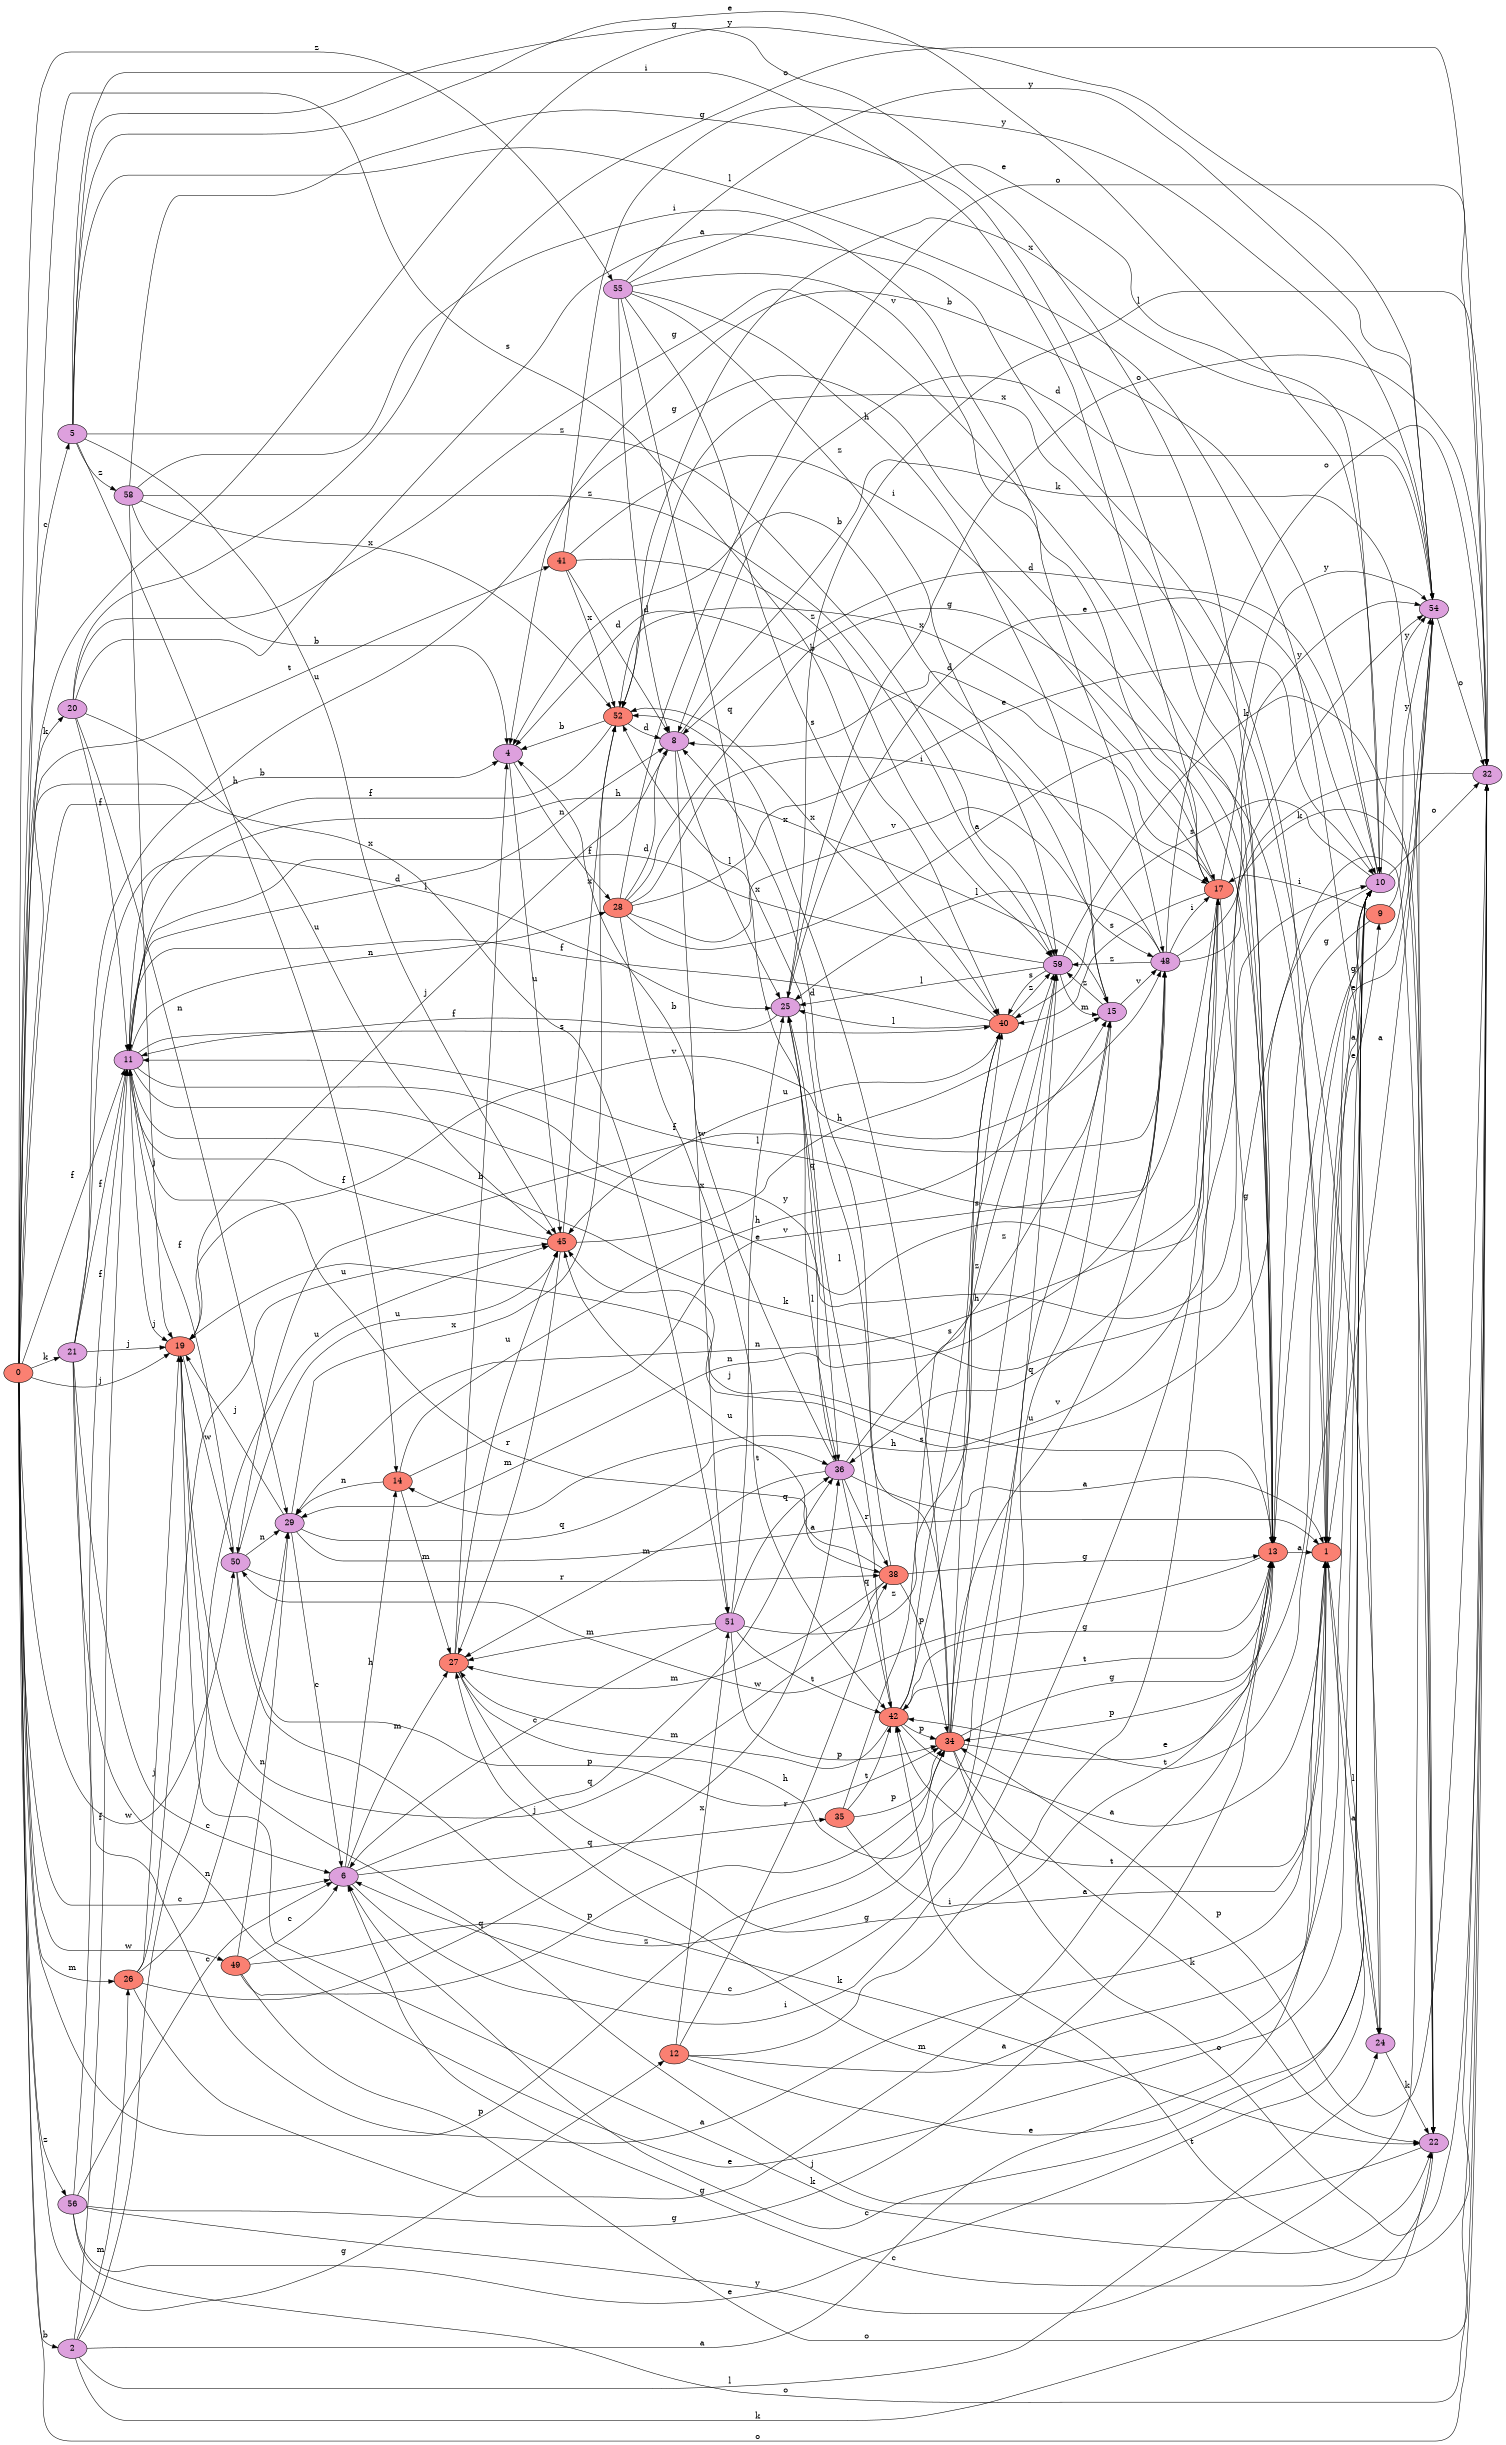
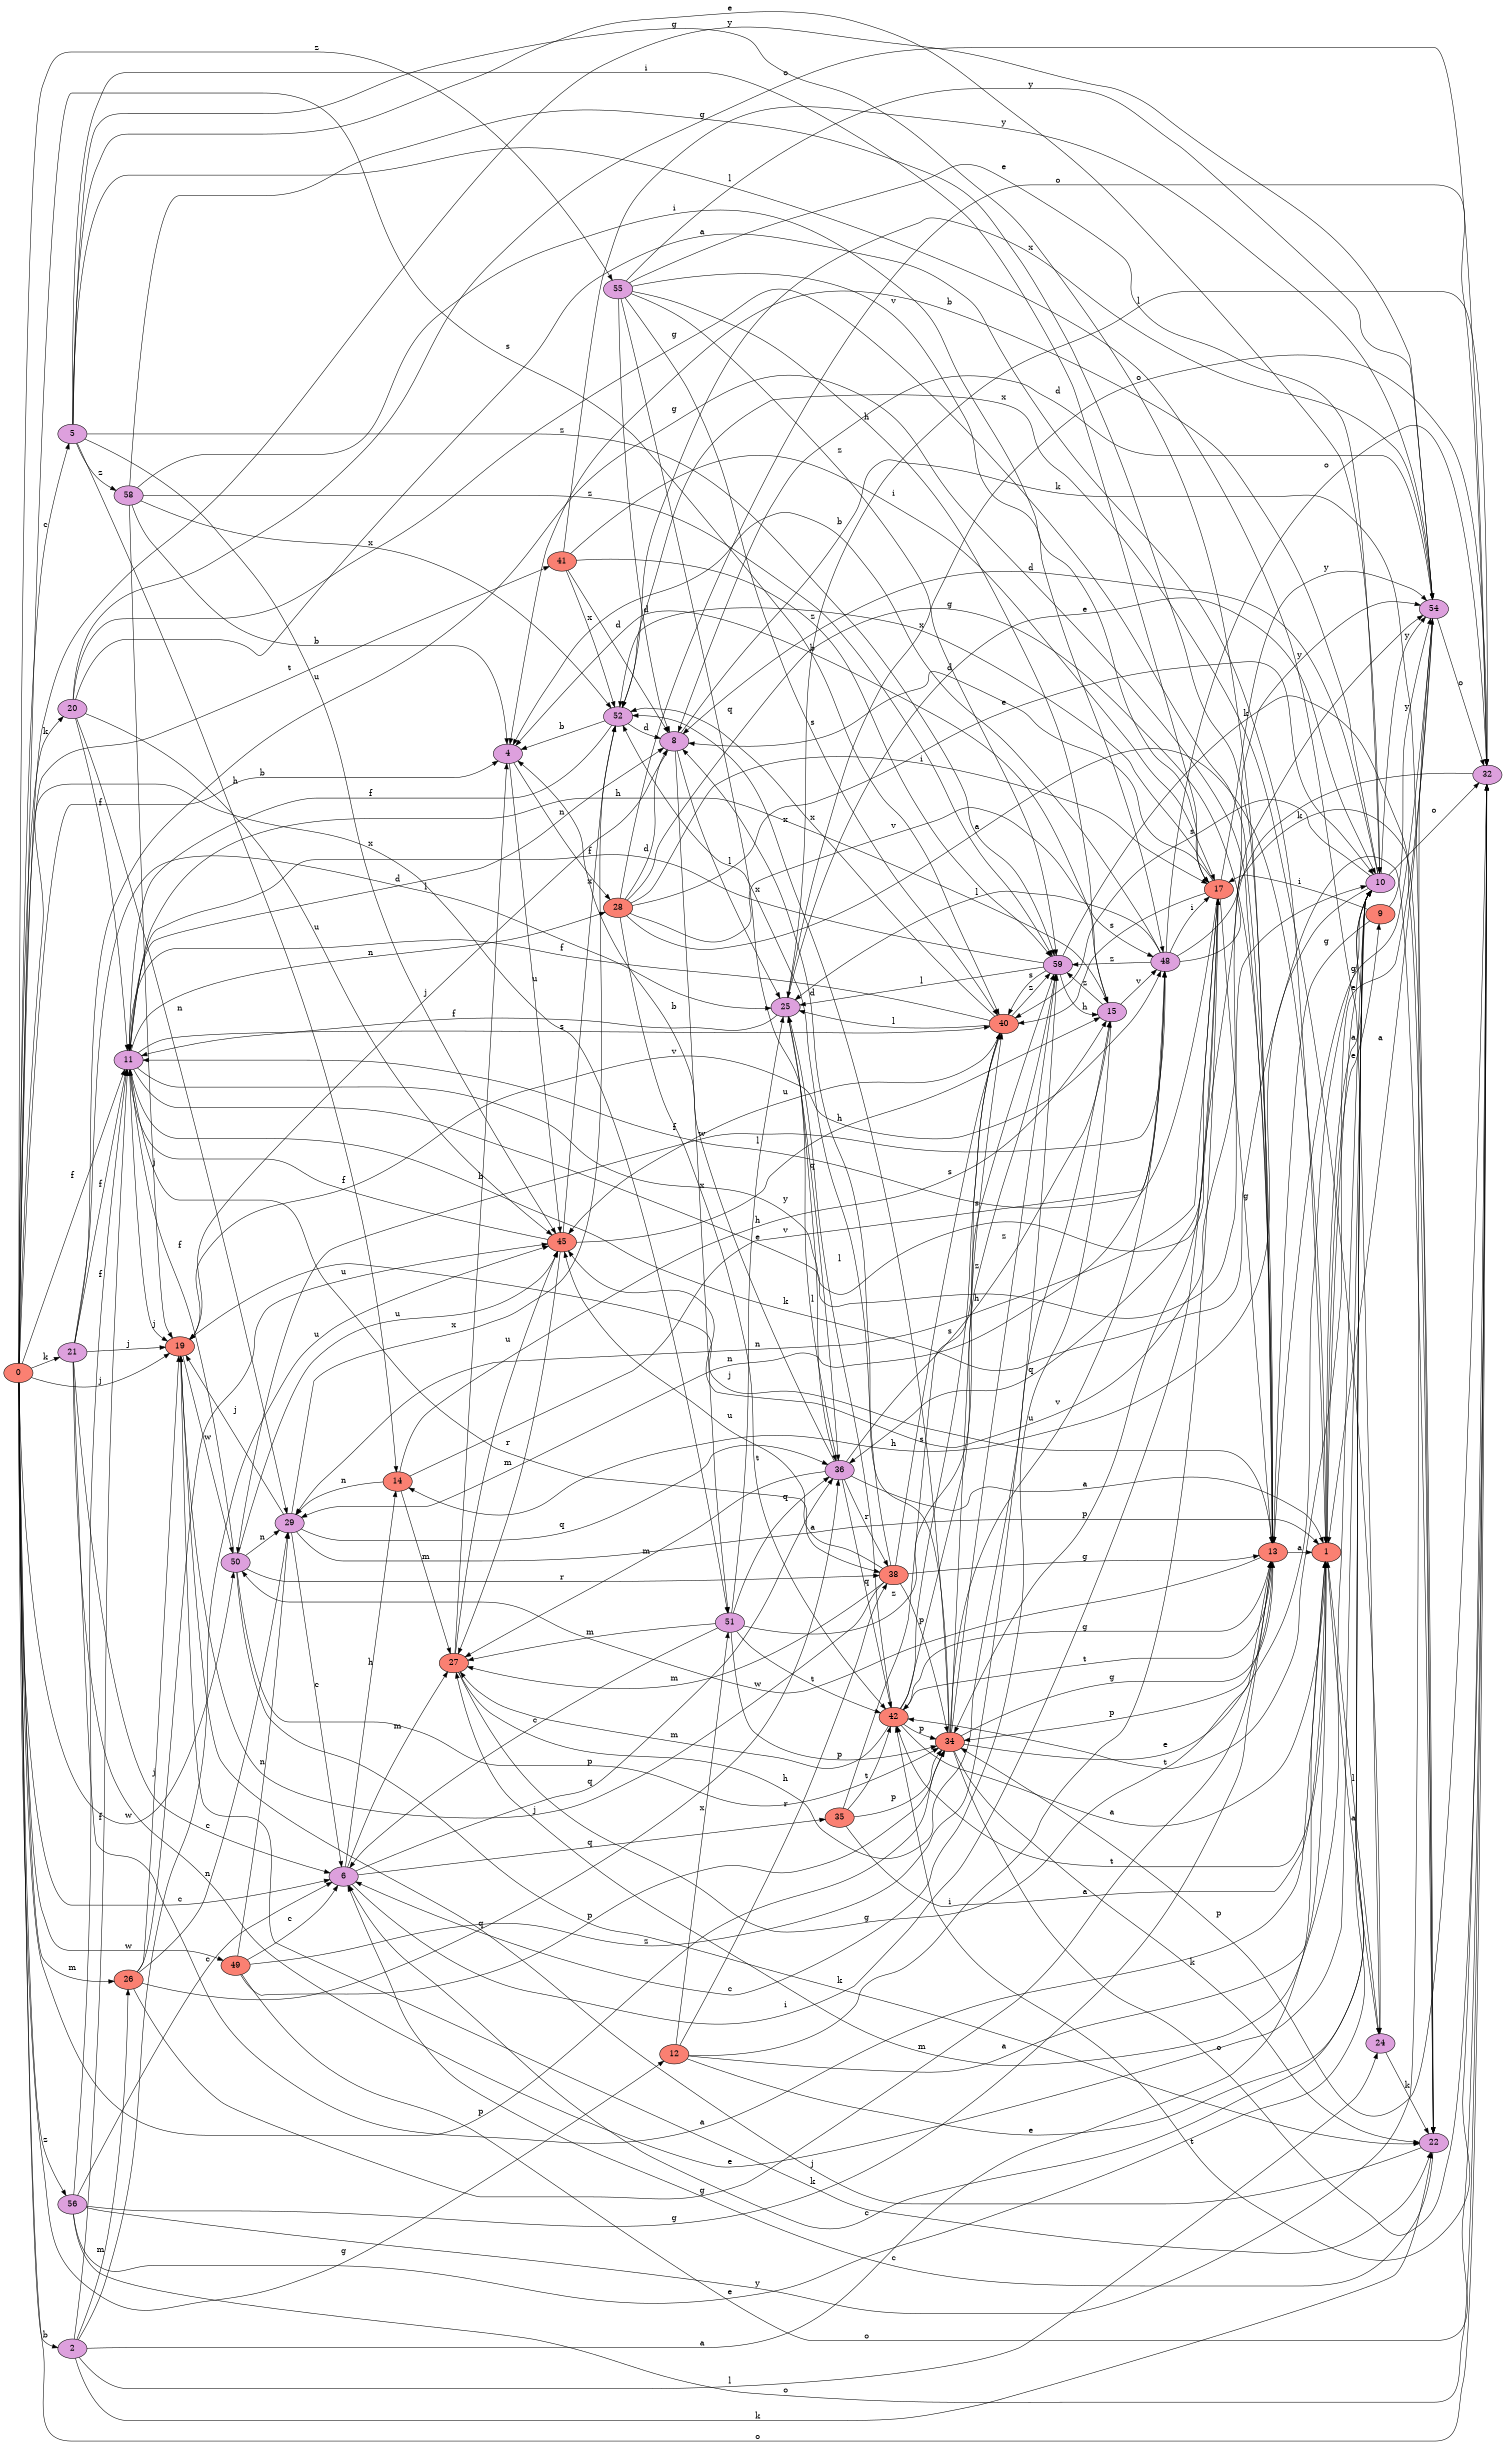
node "52": fillcolor salmon -> plum
edge "59" -> "15": label "m" -> "h"
edge "38" -> "40": added, label "s"
edge "17" -> "34": added, label "p"
